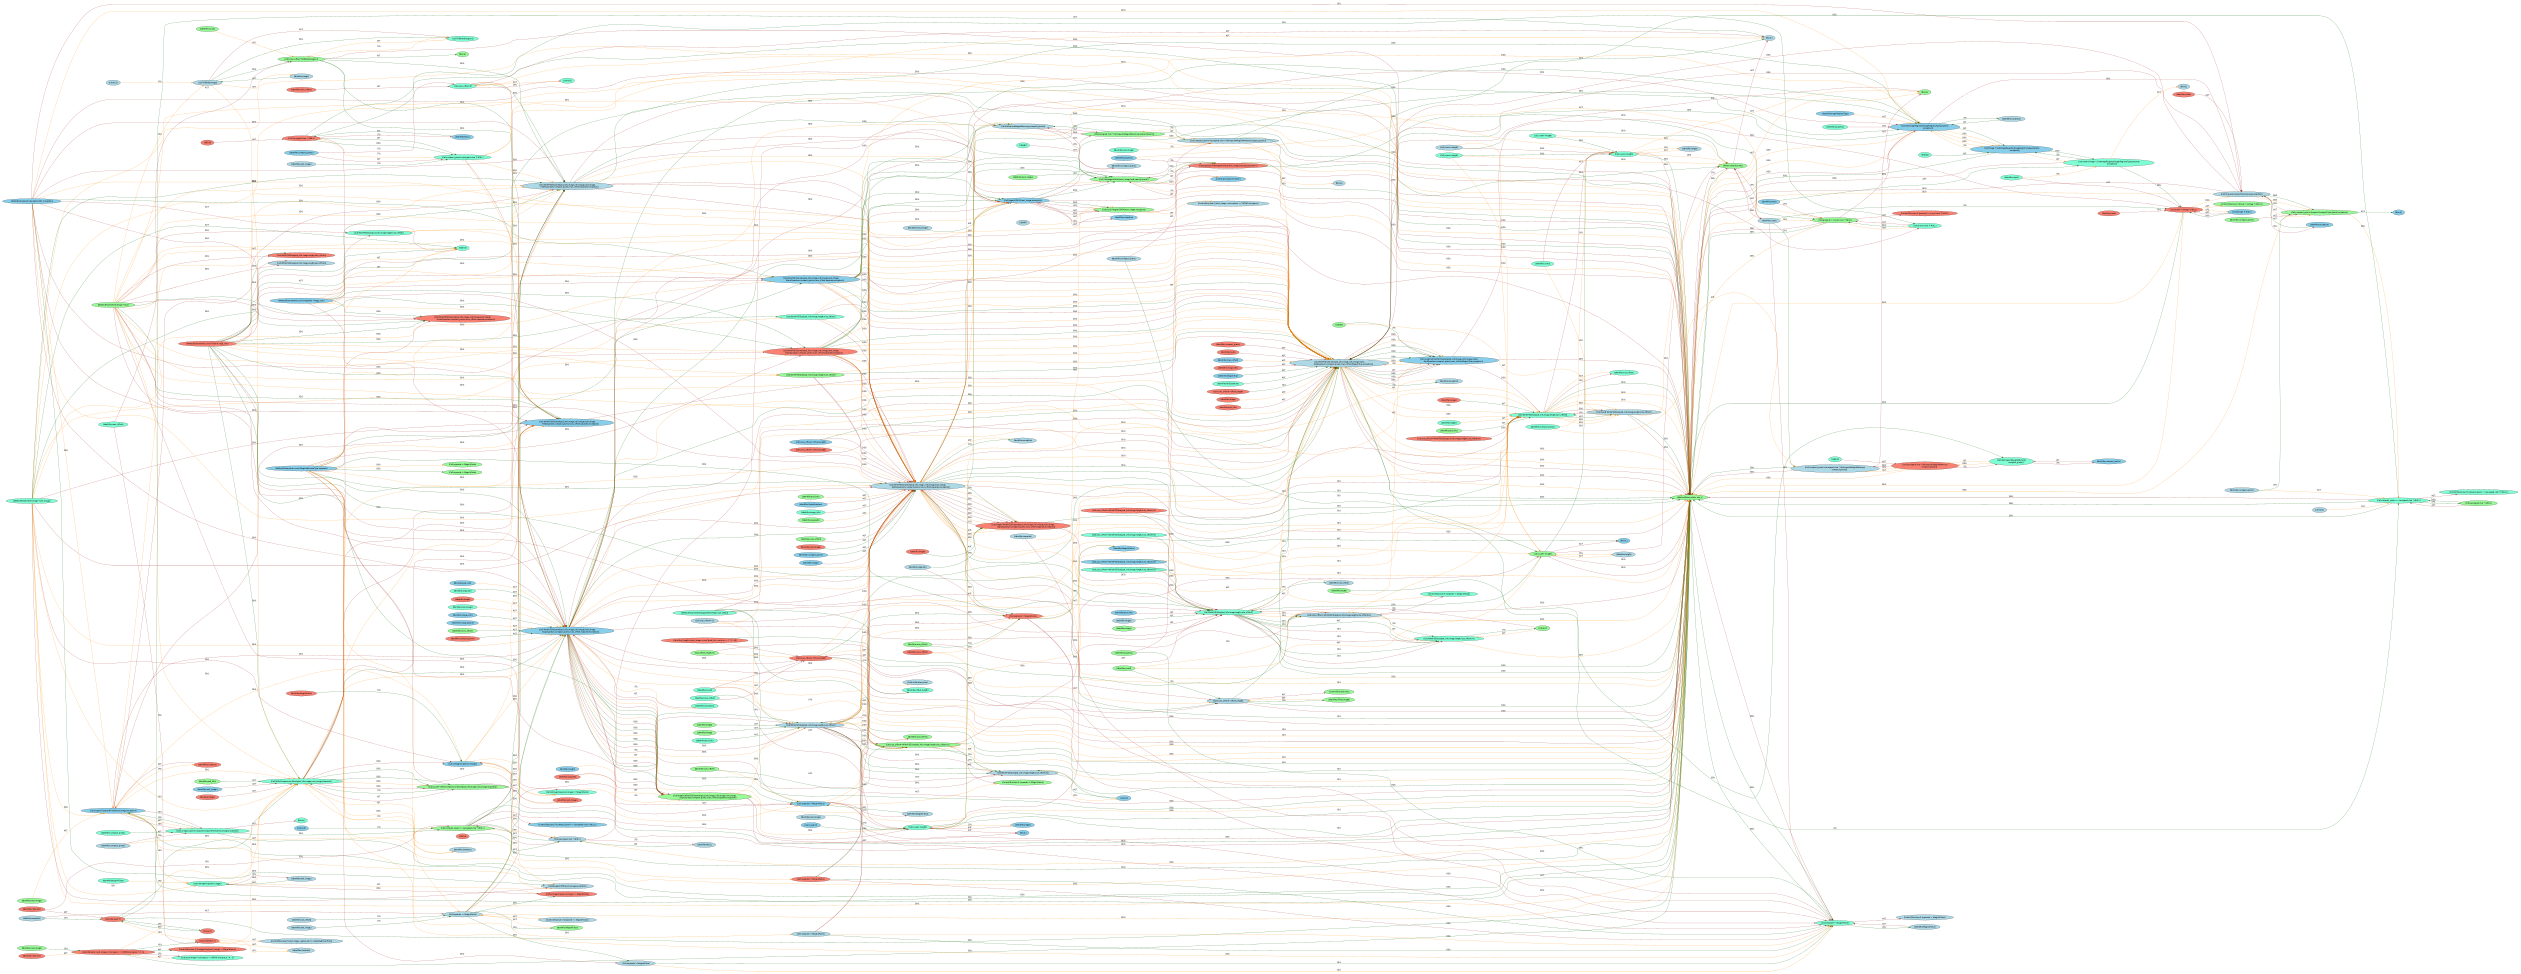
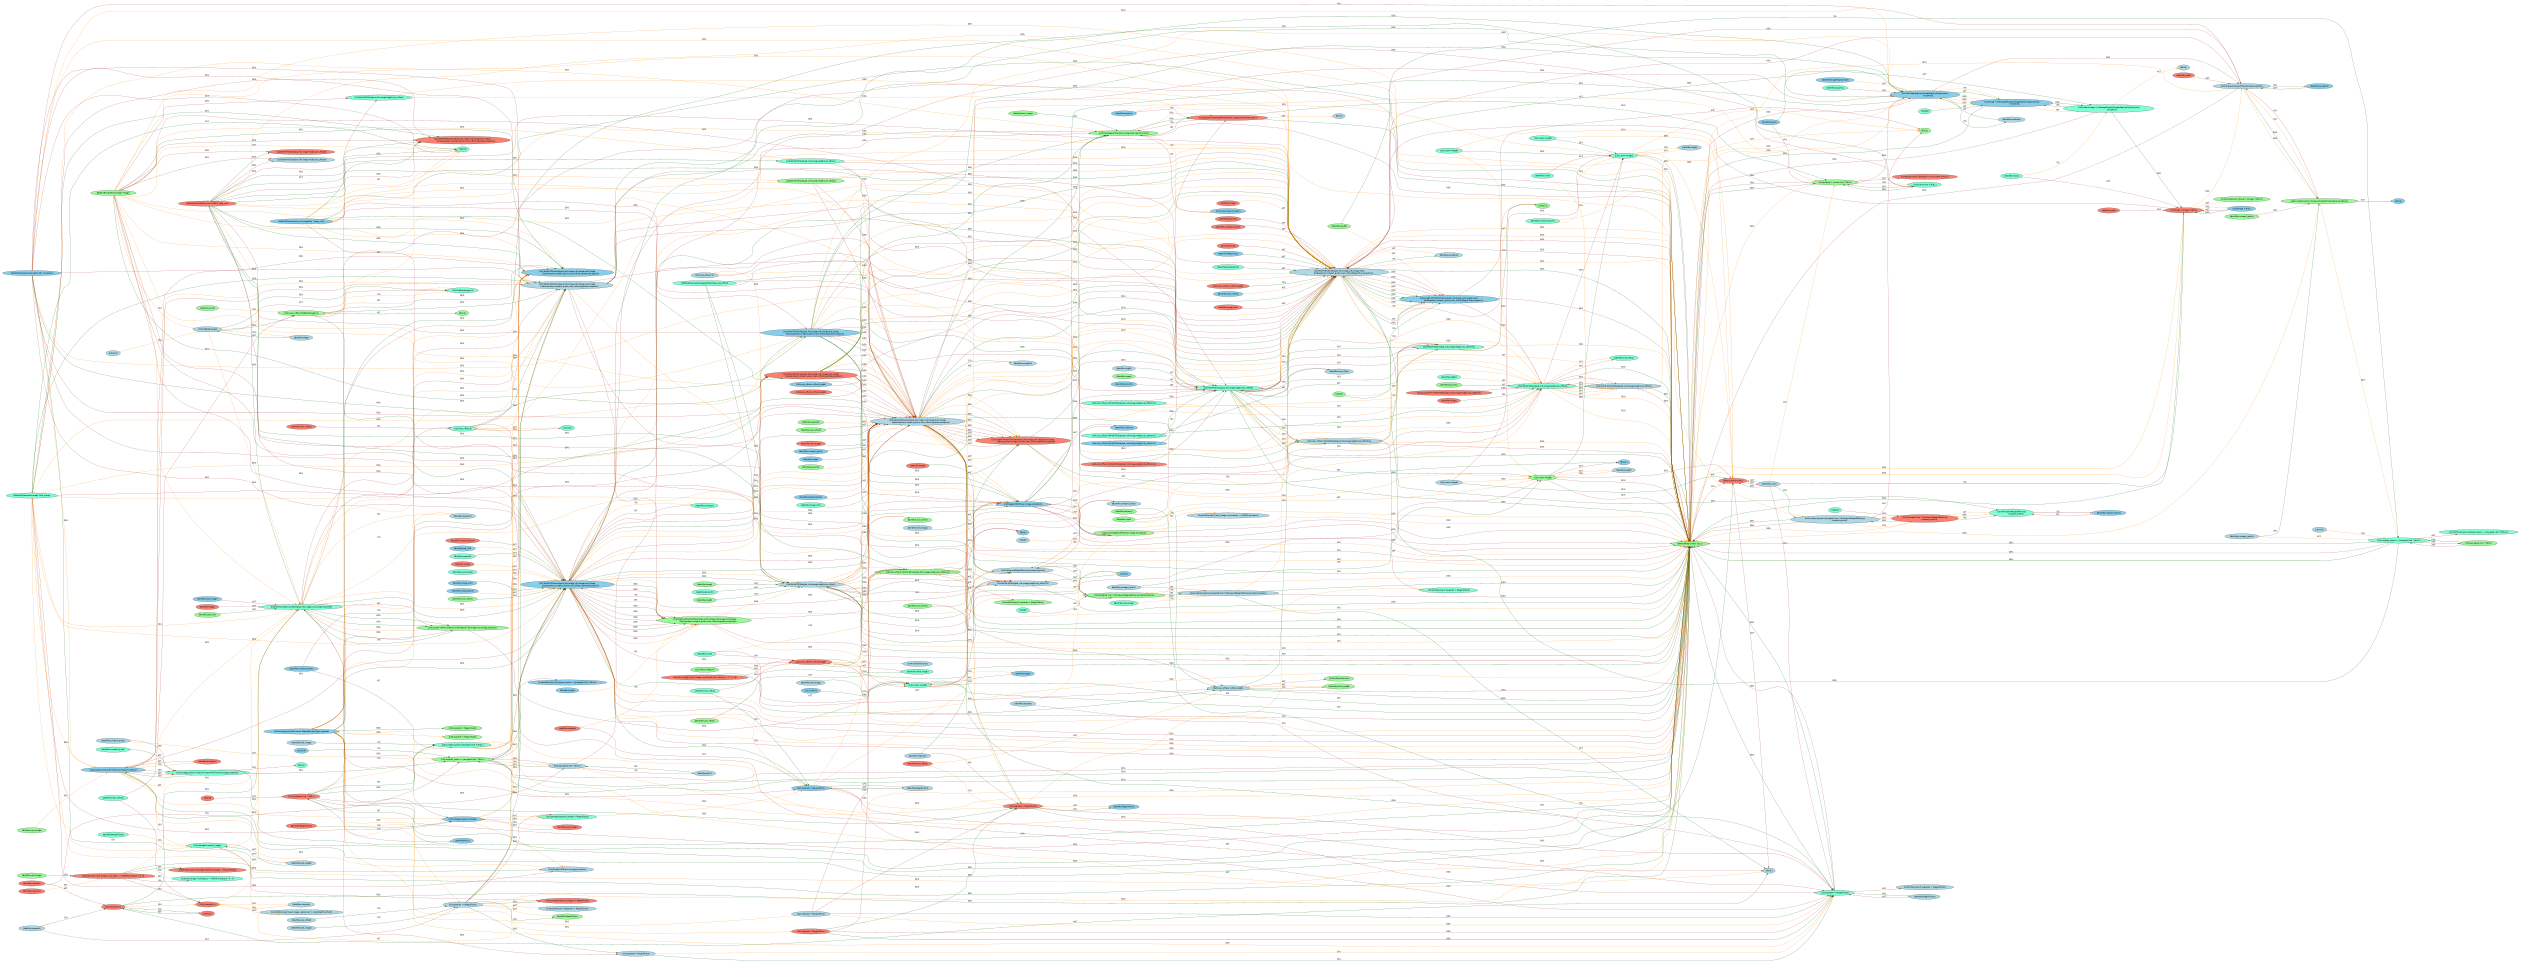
edge "(MethodParameterIn,ExceptionInfo *exception)" -> "(MethodReturn,static size_t)": removed, label "DDG:"
node "(Return,return(count);)": fillcolor palegreen -> salmon
node "(MethodParameterIn,Image *char)": label "(MethodParameterIn,Image *char)" -> "(MethodParameterIn,Image *image)"
edge "(Return,return(count);)" -> "(MethodReturn,static size_t)": removed, label "DDG:"
node "(MethodParameterIn,const MagickBooleanType separate)": label "(MethodParameterIn,const MagickBooleanType separate)" -> "(WriteCompressionStart,const MagickBooleanType separate)"
node "1000146": removed
